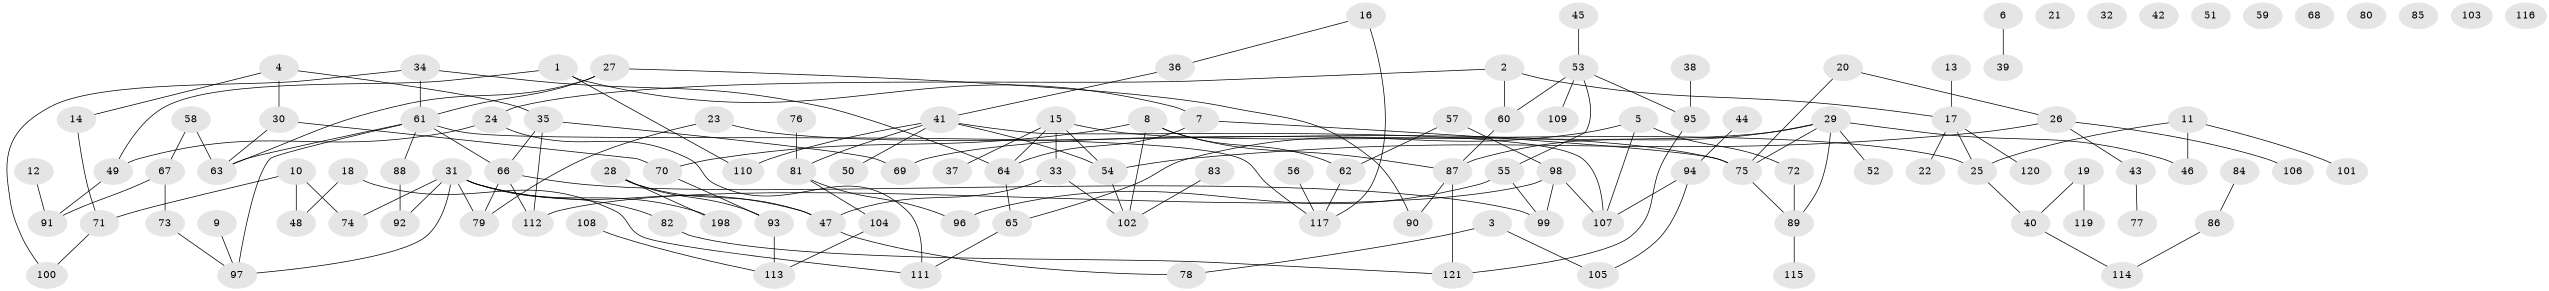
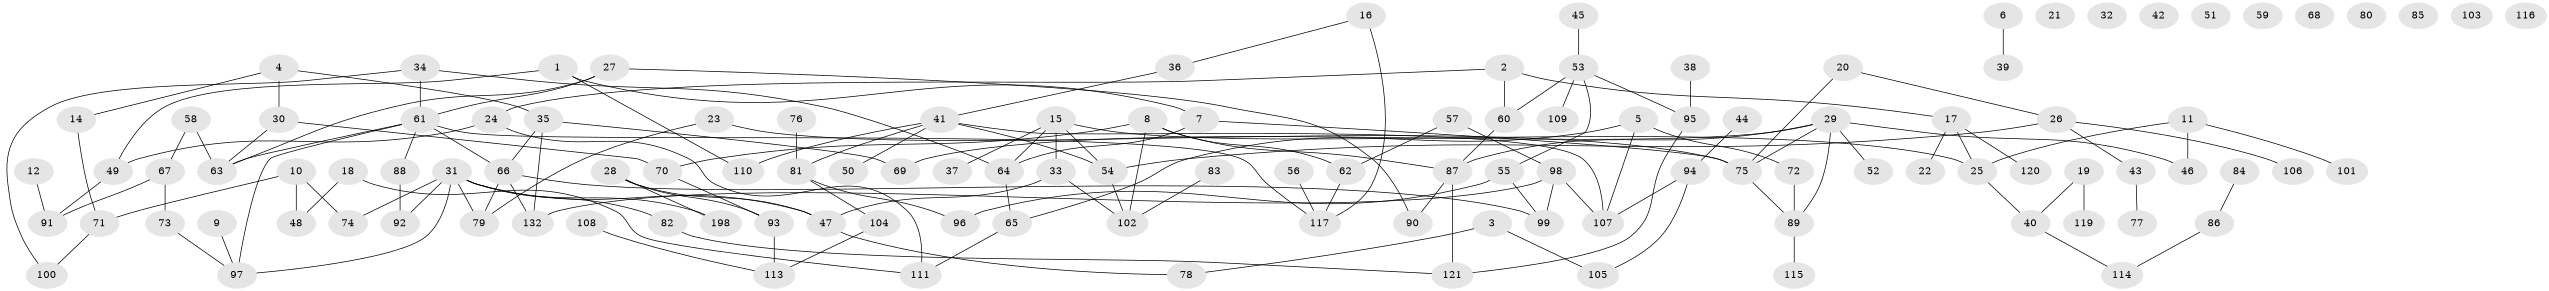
node "13": removed
node "112": label "112" -> "132"
